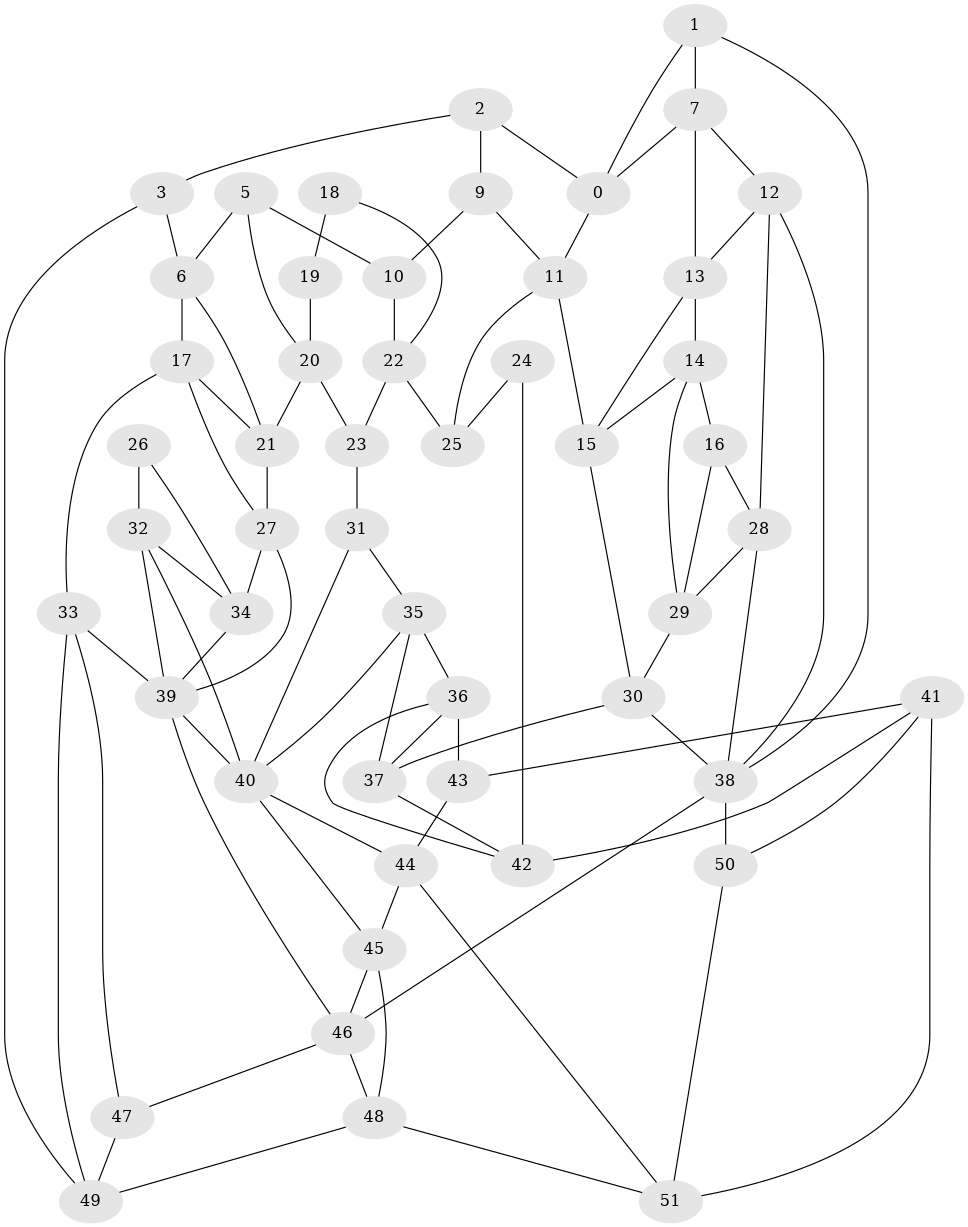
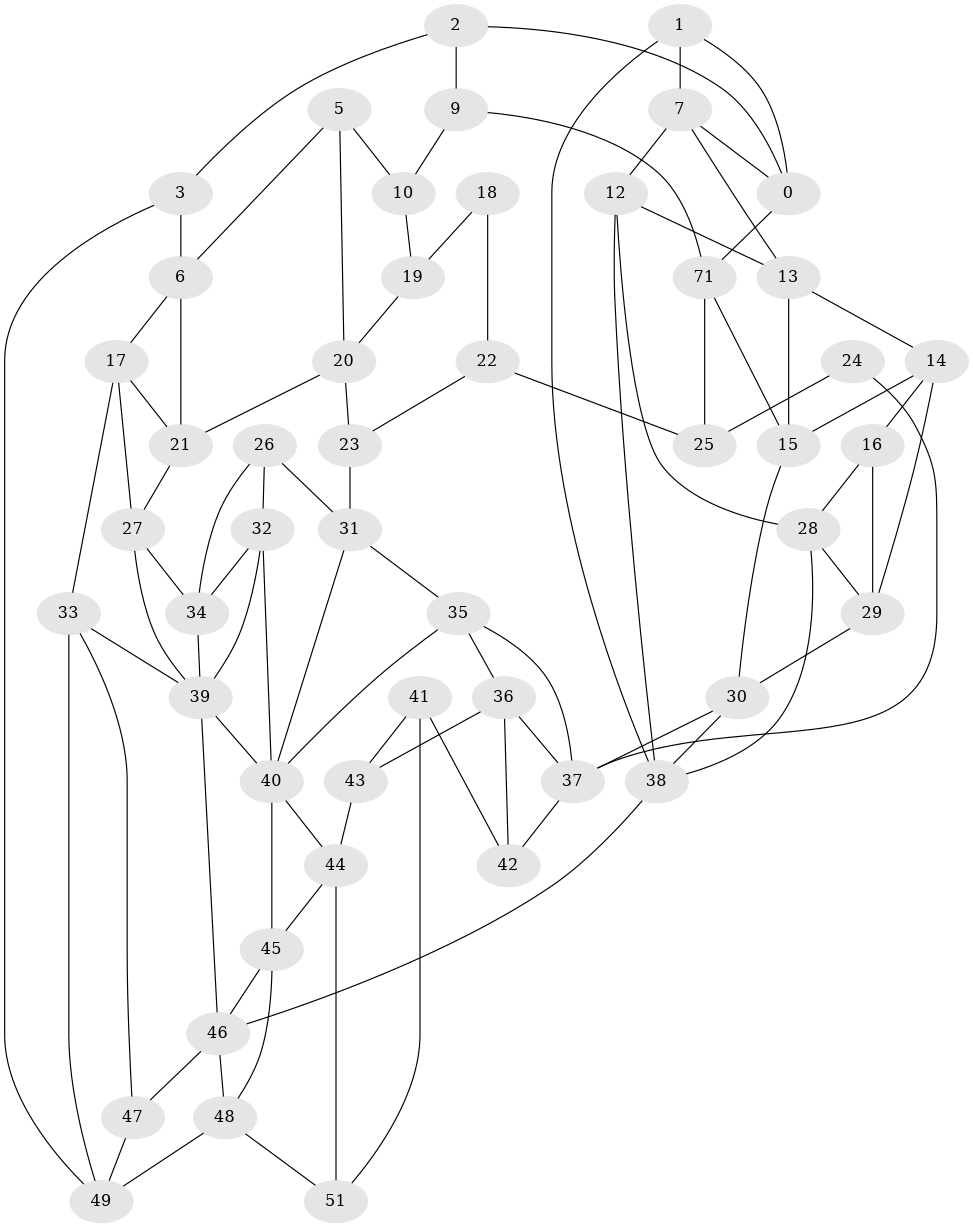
node "11": label "11" -> "71"
edge "10" -- "22": now "10" -- "19"
edge "26" -- "31": added
edge "24" -- "42": now "24" -- "37"
node "50": removed
